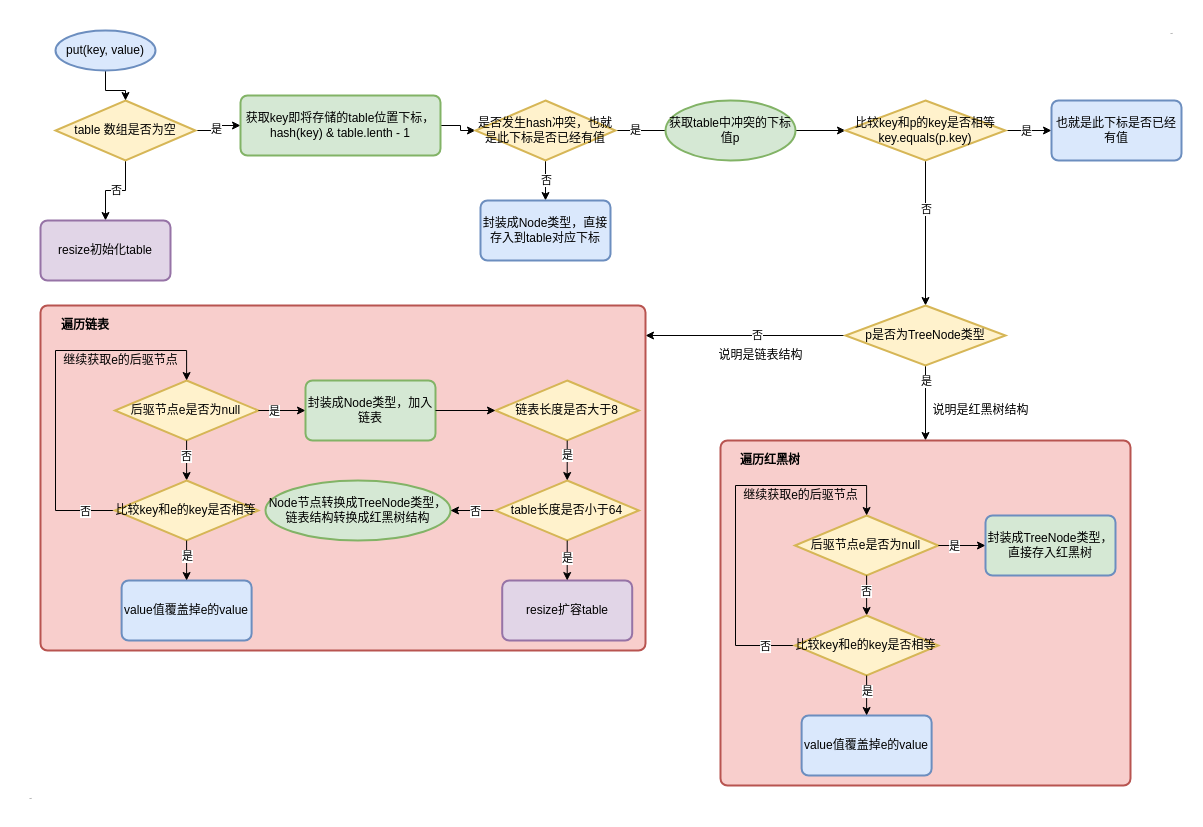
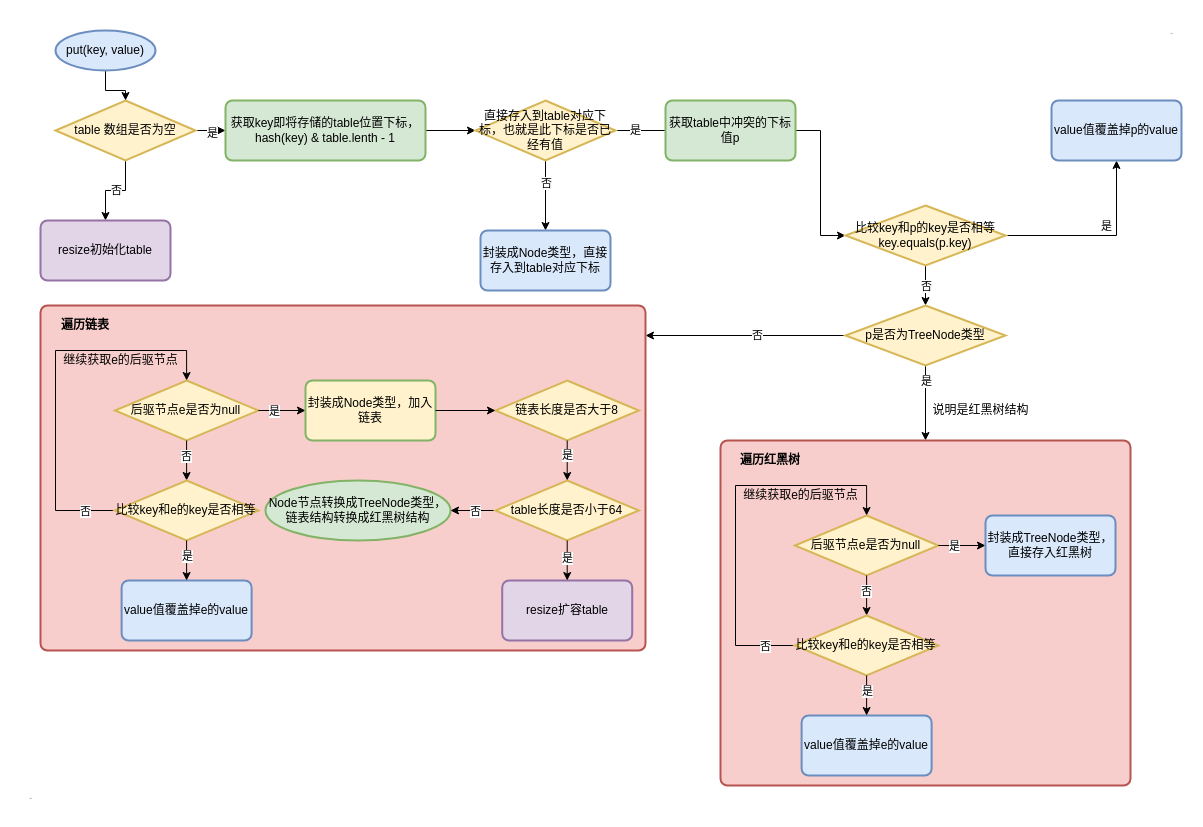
node "获取key即将存储的table位置下标， hash(key) & table.lenth - 1": moved (341, 126) -> (326, 131)
node "是否发生hash冲突，也就是此下标是否已经有值": label "是否发生hash冲突，也就是此下标是否已经有值" -> "直接存入到table对应下标，也就是此下标是否已经有值"
node "获取table中冲突的下标值p": shape ellipse -> rounded rectangle
node "比较key和p的key是否相等key.equals(p.key)": moved (926, 131) -> (926, 236)
node "也就是此下标是否已经有值": label "也就是此下标是否已经有值" -> "value值覆盖掉p的value"
node "封装成Node类型，直接存入到table对应下标": moved (546, 231) -> (546, 261)
node "说明是链表结构": removed
node "封装成Node类型，加入链表": fillcolor #d5e8d4 -> #fff2cc
node "封装成TreeNode类型，直接存入红黑树": fillcolor #d5e8d4 -> #dae8fc
